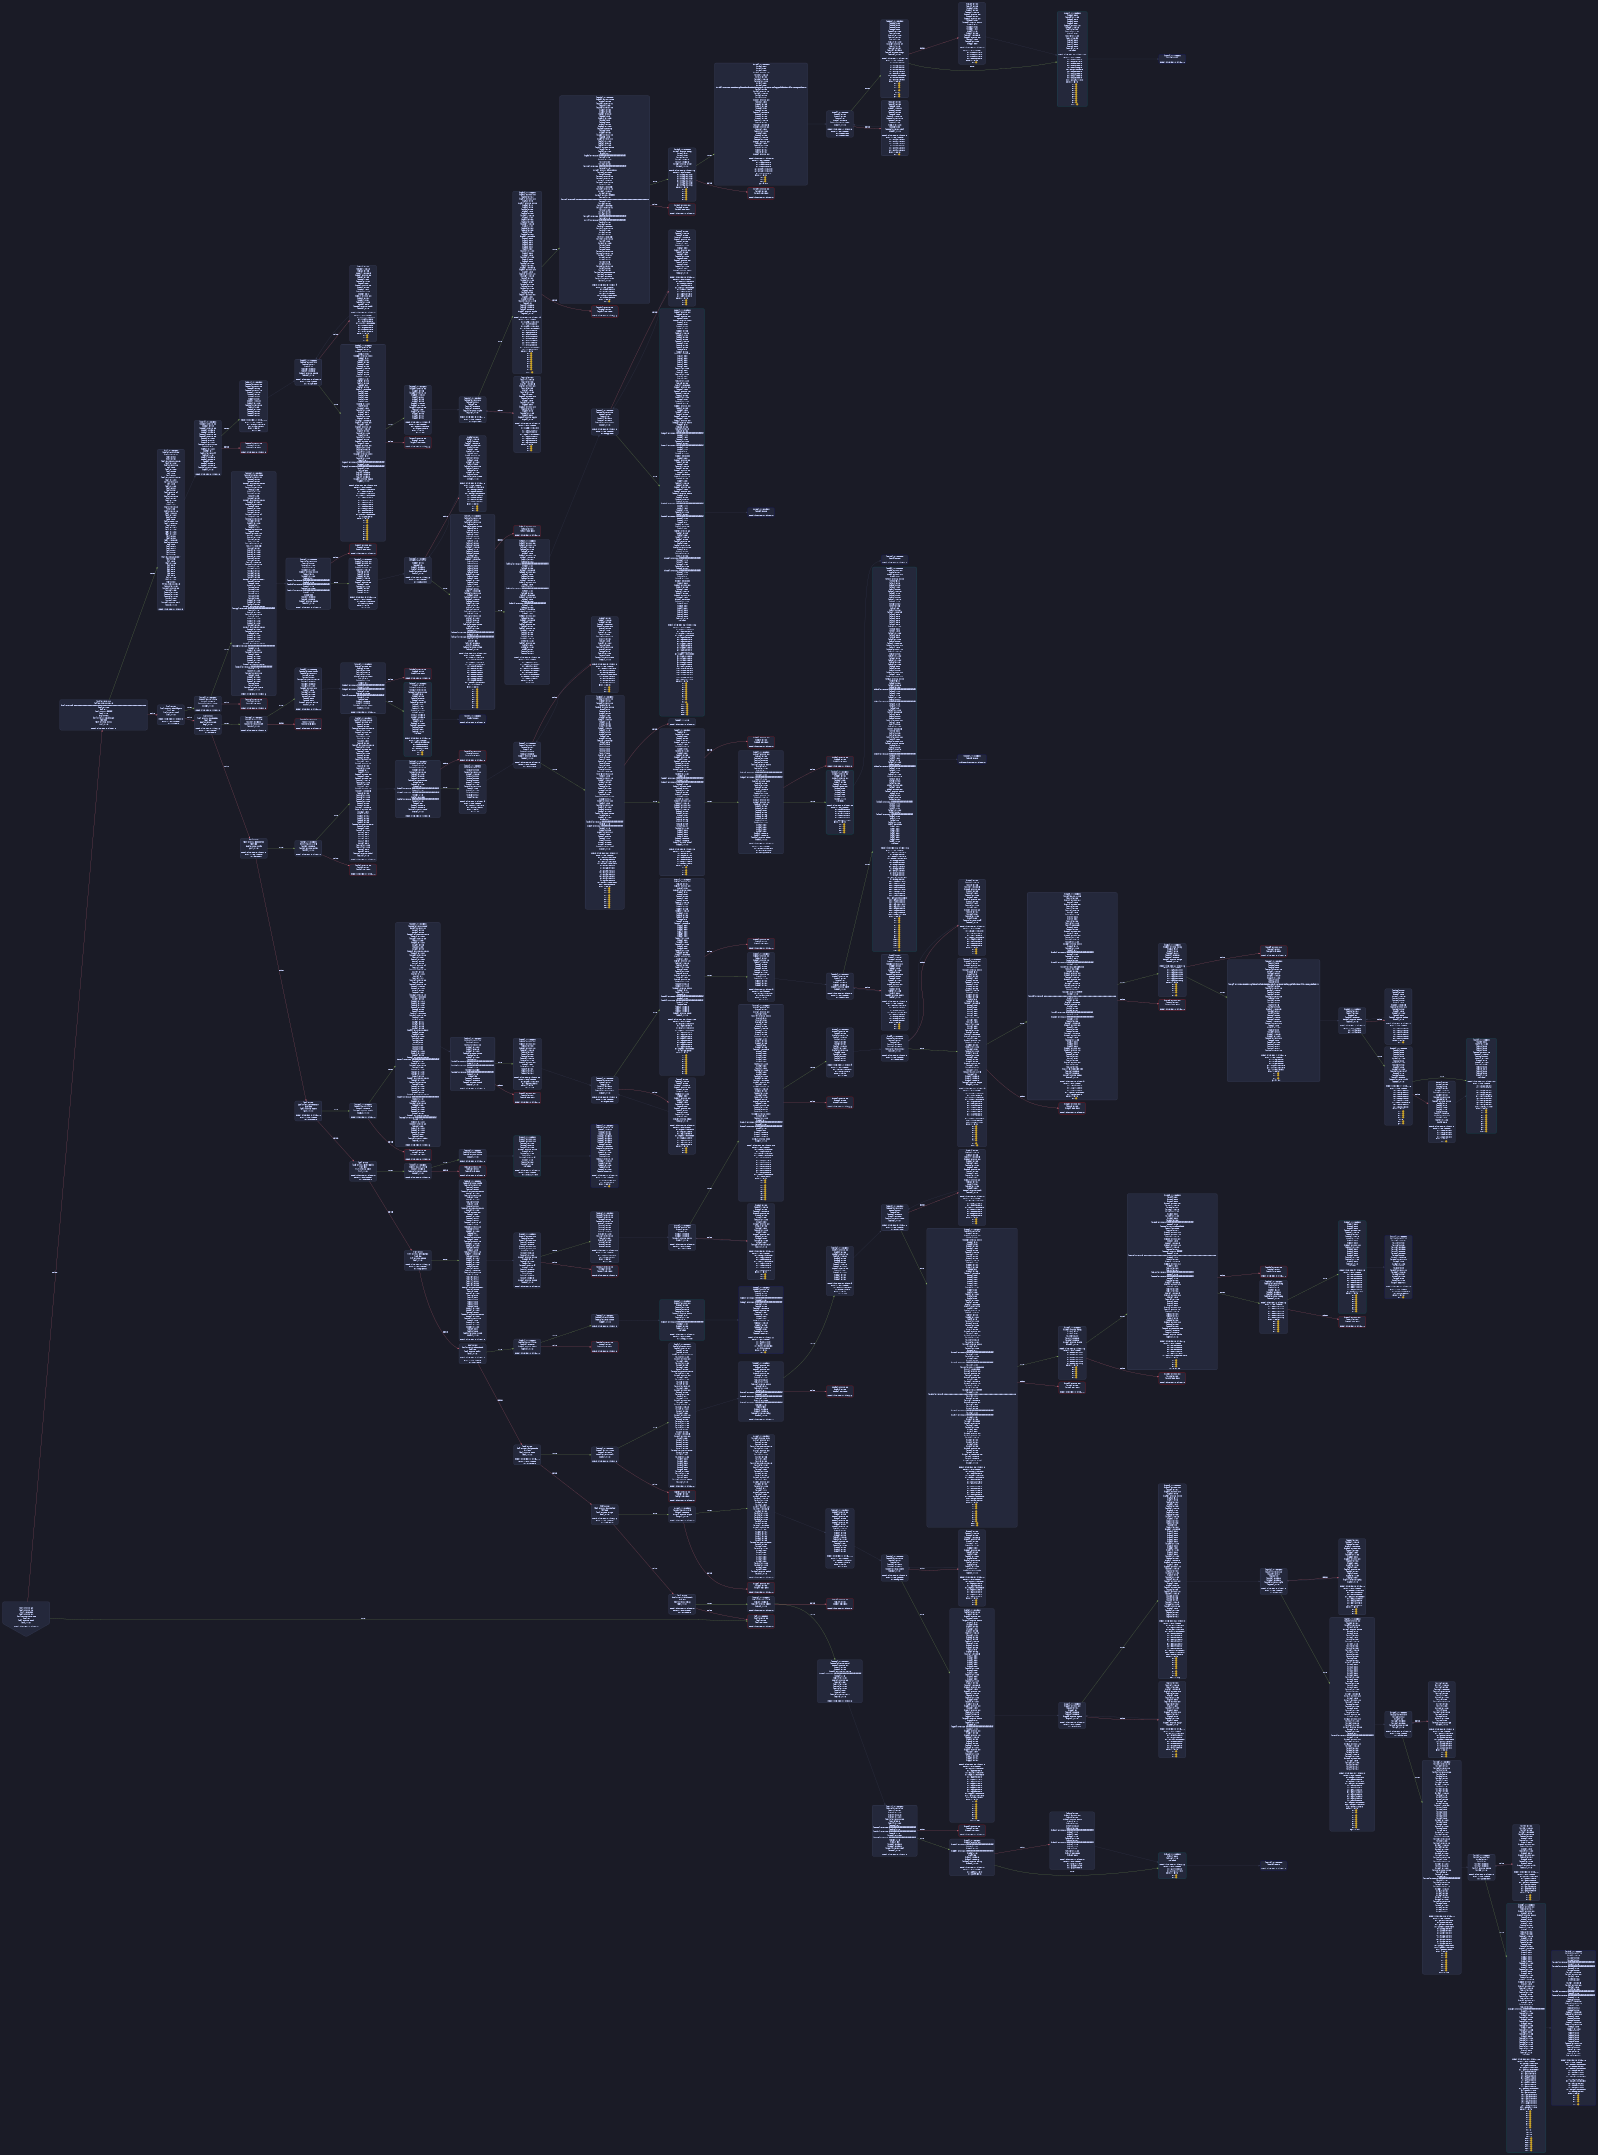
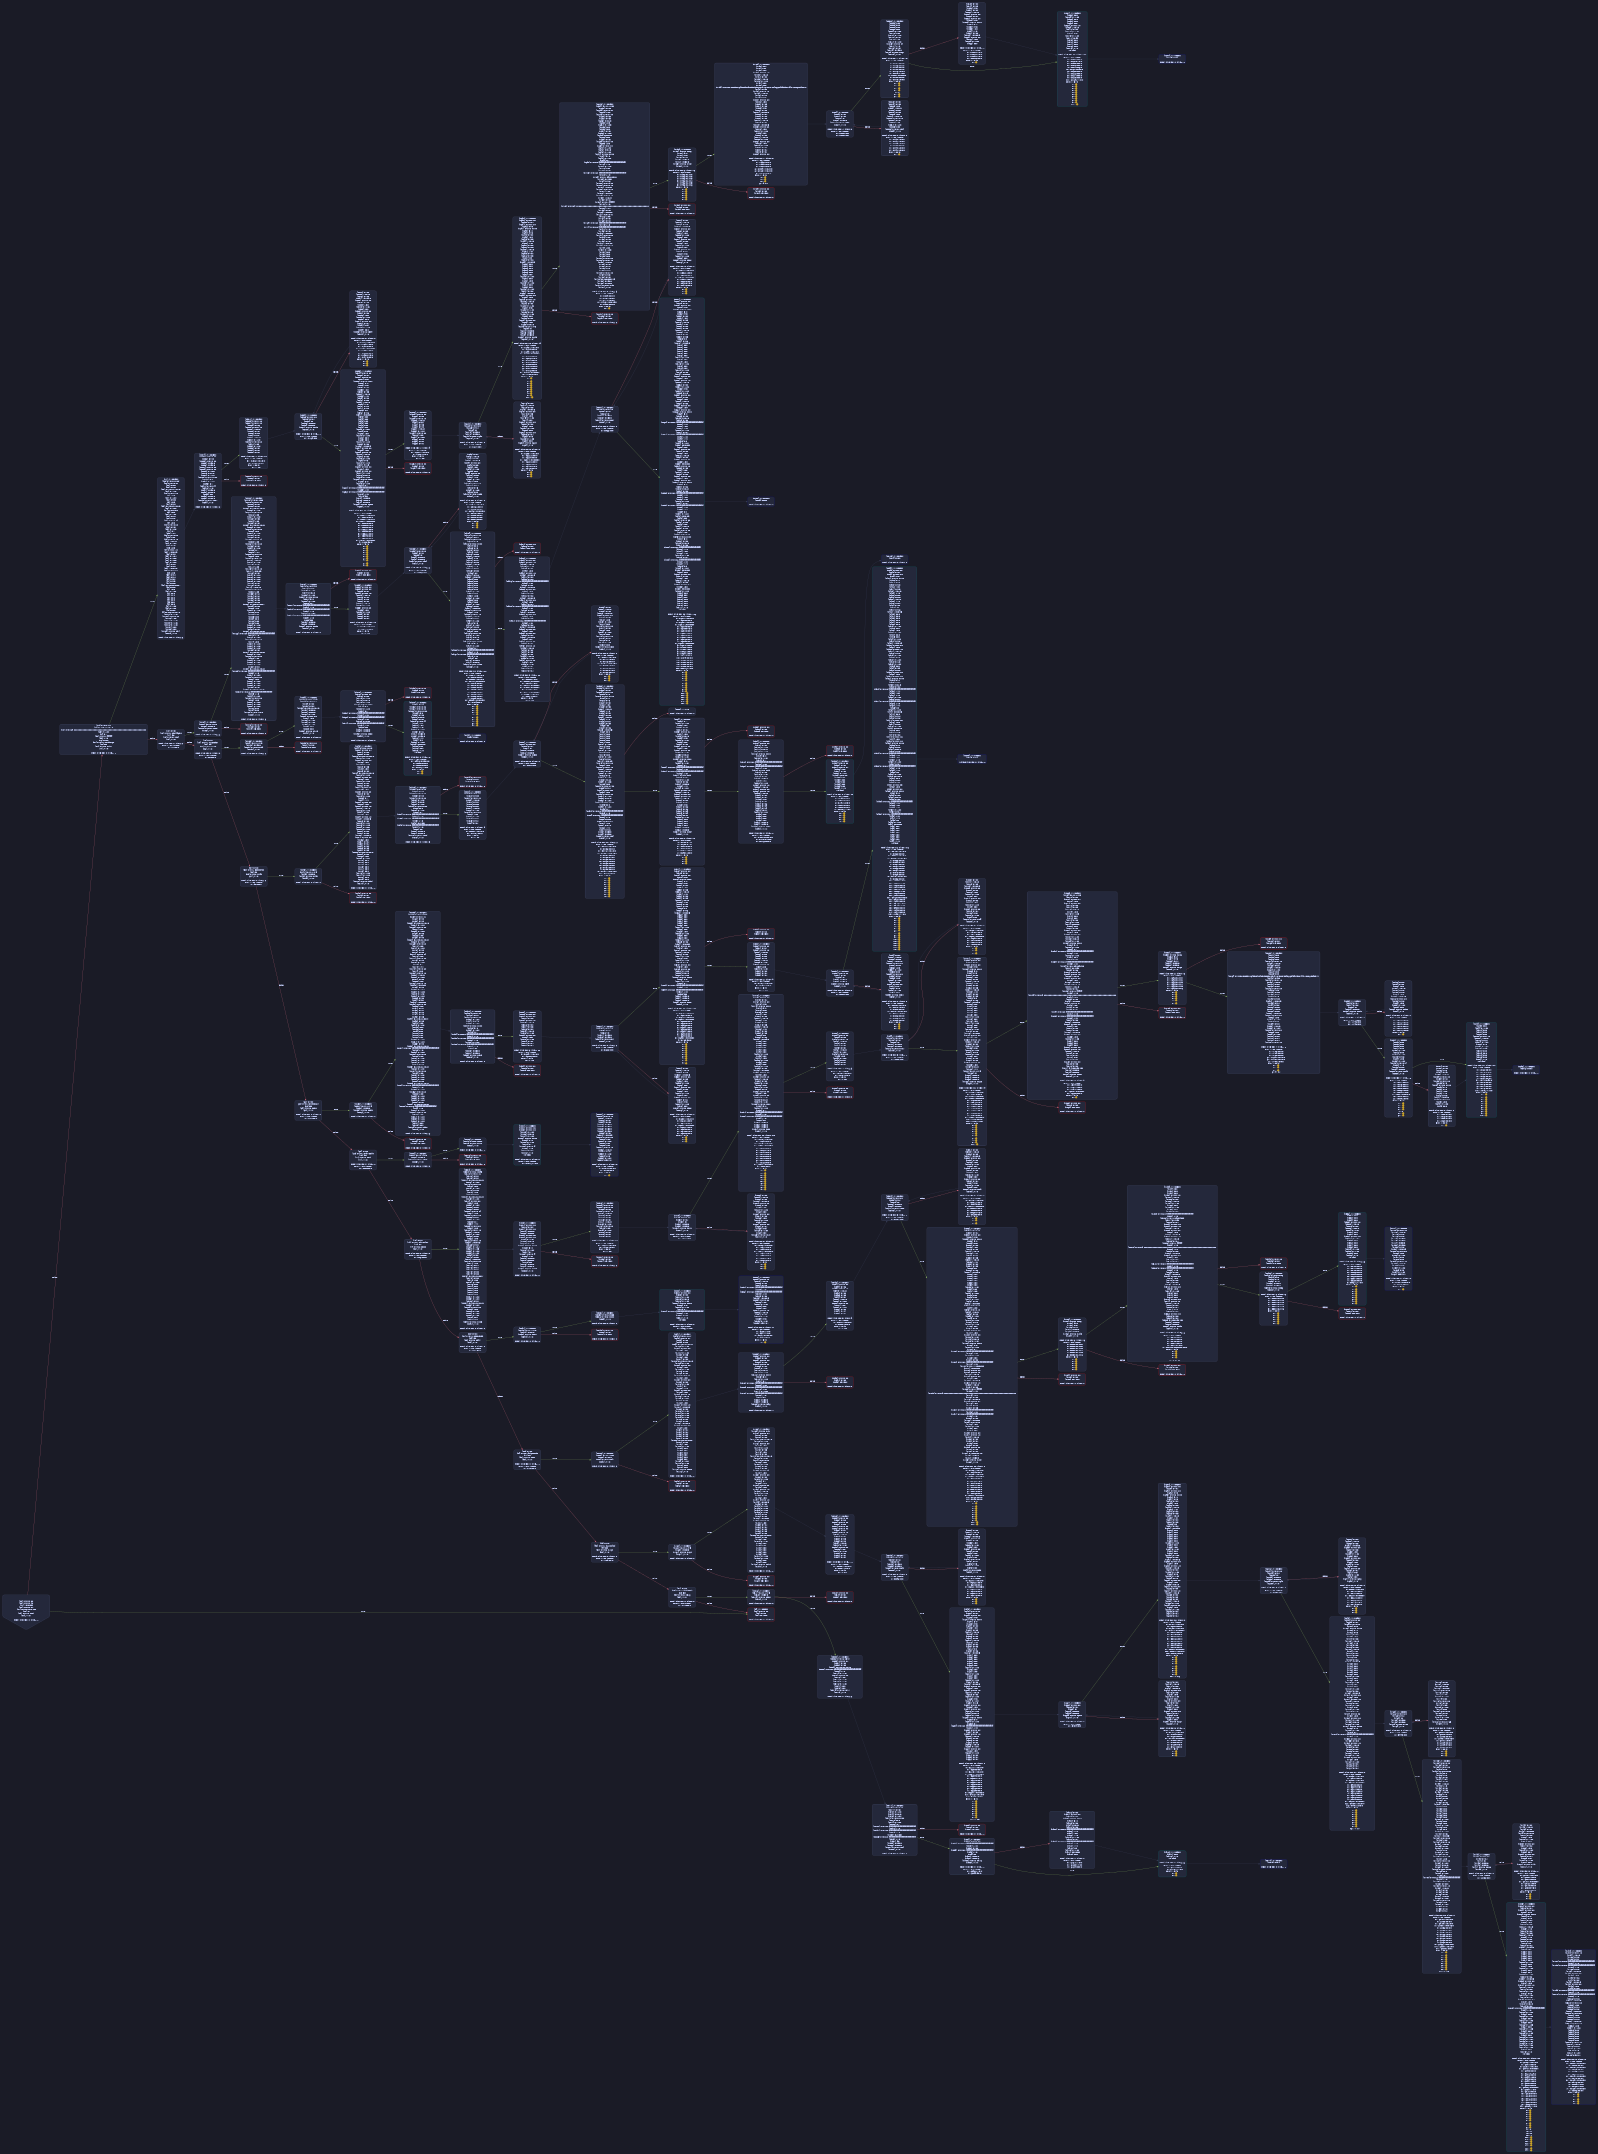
node "[0395] JUMPDEST [0396] STOP Stack size req: 0, sizeΔ: 0": added
